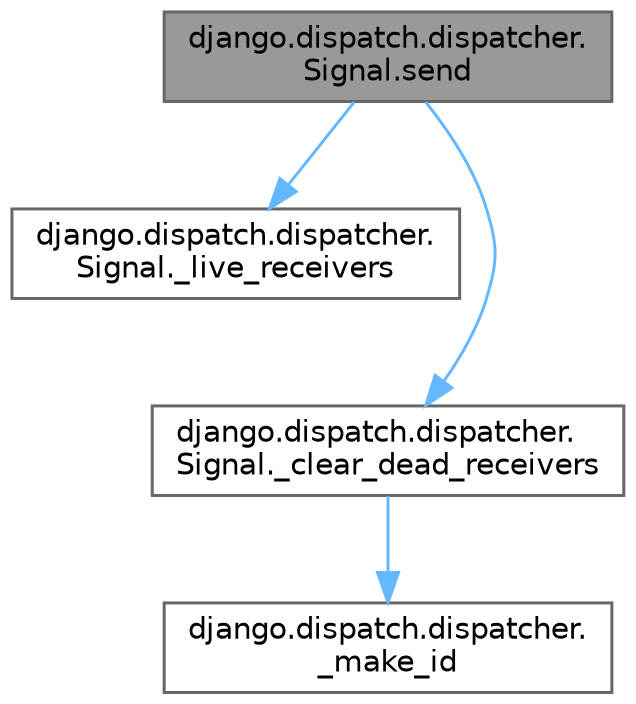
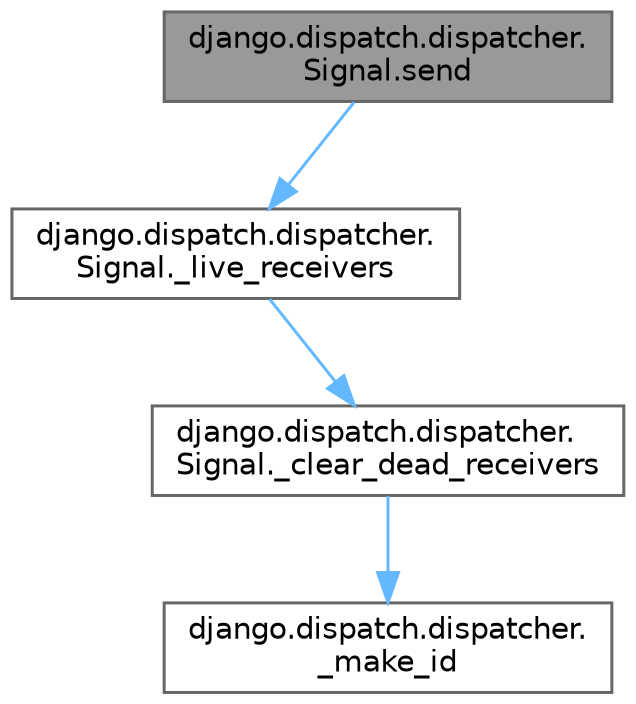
edge "django.dispatch.dispatcher. Signal.send" -> "django.dispatch.dispatcher. Signal._clear_dead_receivers": now "django.dispatch.dispatcher. Signal._live_receivers" -> "django.dispatch.dispatcher. Signal._clear_dead_receivers"
